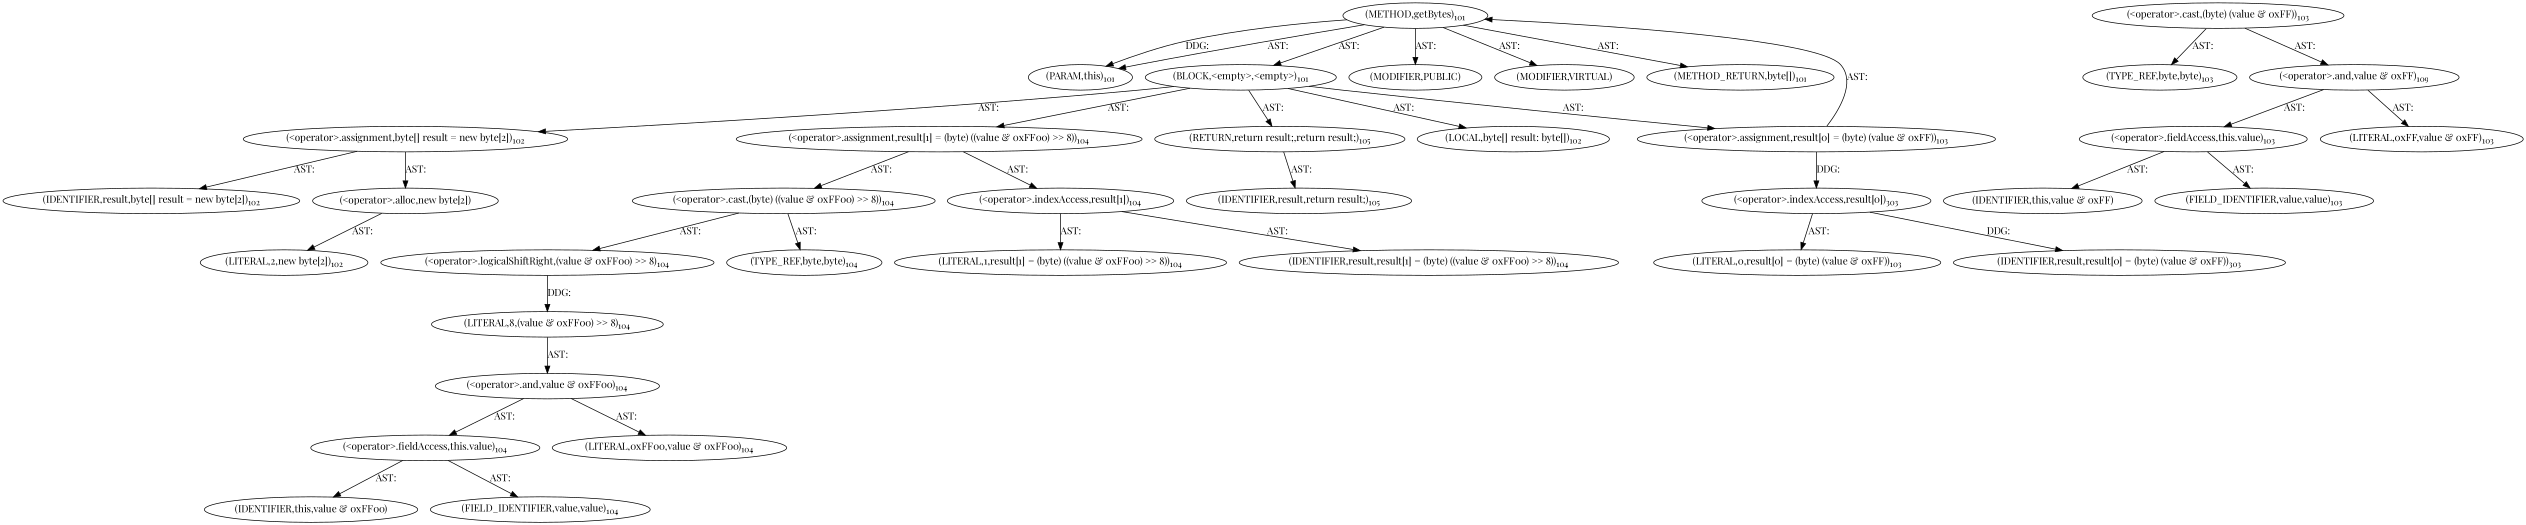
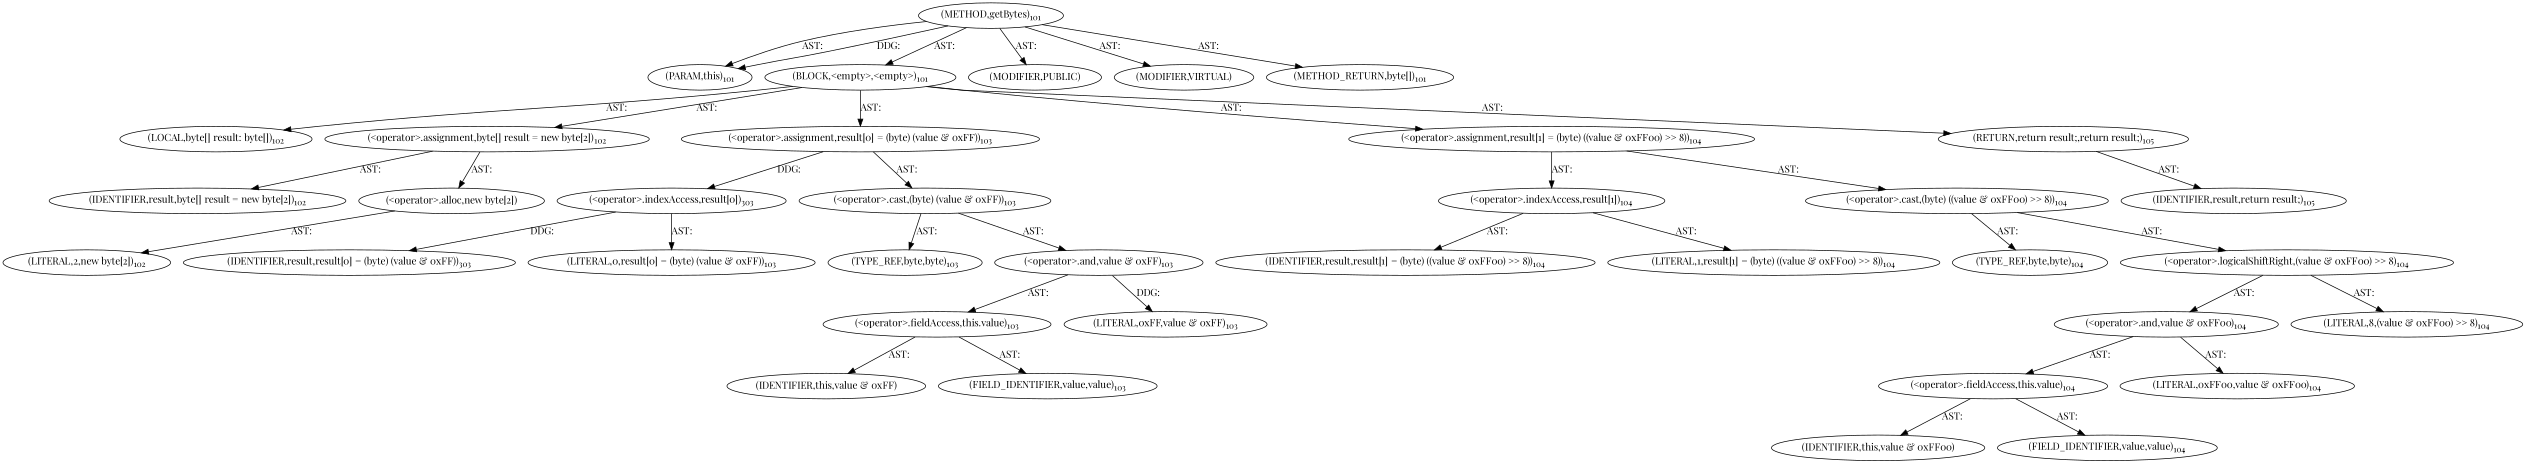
edge "(<operator>.assignment,result[0] = (byte) (value & 0xFF))" -> "(METHOD,getBytes)": now "(<operator>.assignment,result[0] = (byte) (value & 0xFF))" -> "(<operator>.cast,(byte) (value & 0xFF))"
node "(<operator>.and,value & 0xFF)": text "109" -> "103"
edge "(<operator>.and,value & 0xFF)" -> "(LITERAL,0xFF,value & 0xFF)": label "AST: " -> "DDG: "
edge "(<operator>.logicalShiftRight,(value & 0xFF00) >> 8)" -> "(LITERAL,8,(value & 0xFF00) >> 8)": label "DDG: " -> "AST: "
edge "(LITERAL,8,(value & 0xFF00) >> 8)" -> "(<operator>.and,value & 0xFF00)": now "(<operator>.logicalShiftRight,(value & 0xFF00) >> 8)" -> "(<operator>.and,value & 0xFF00)"
